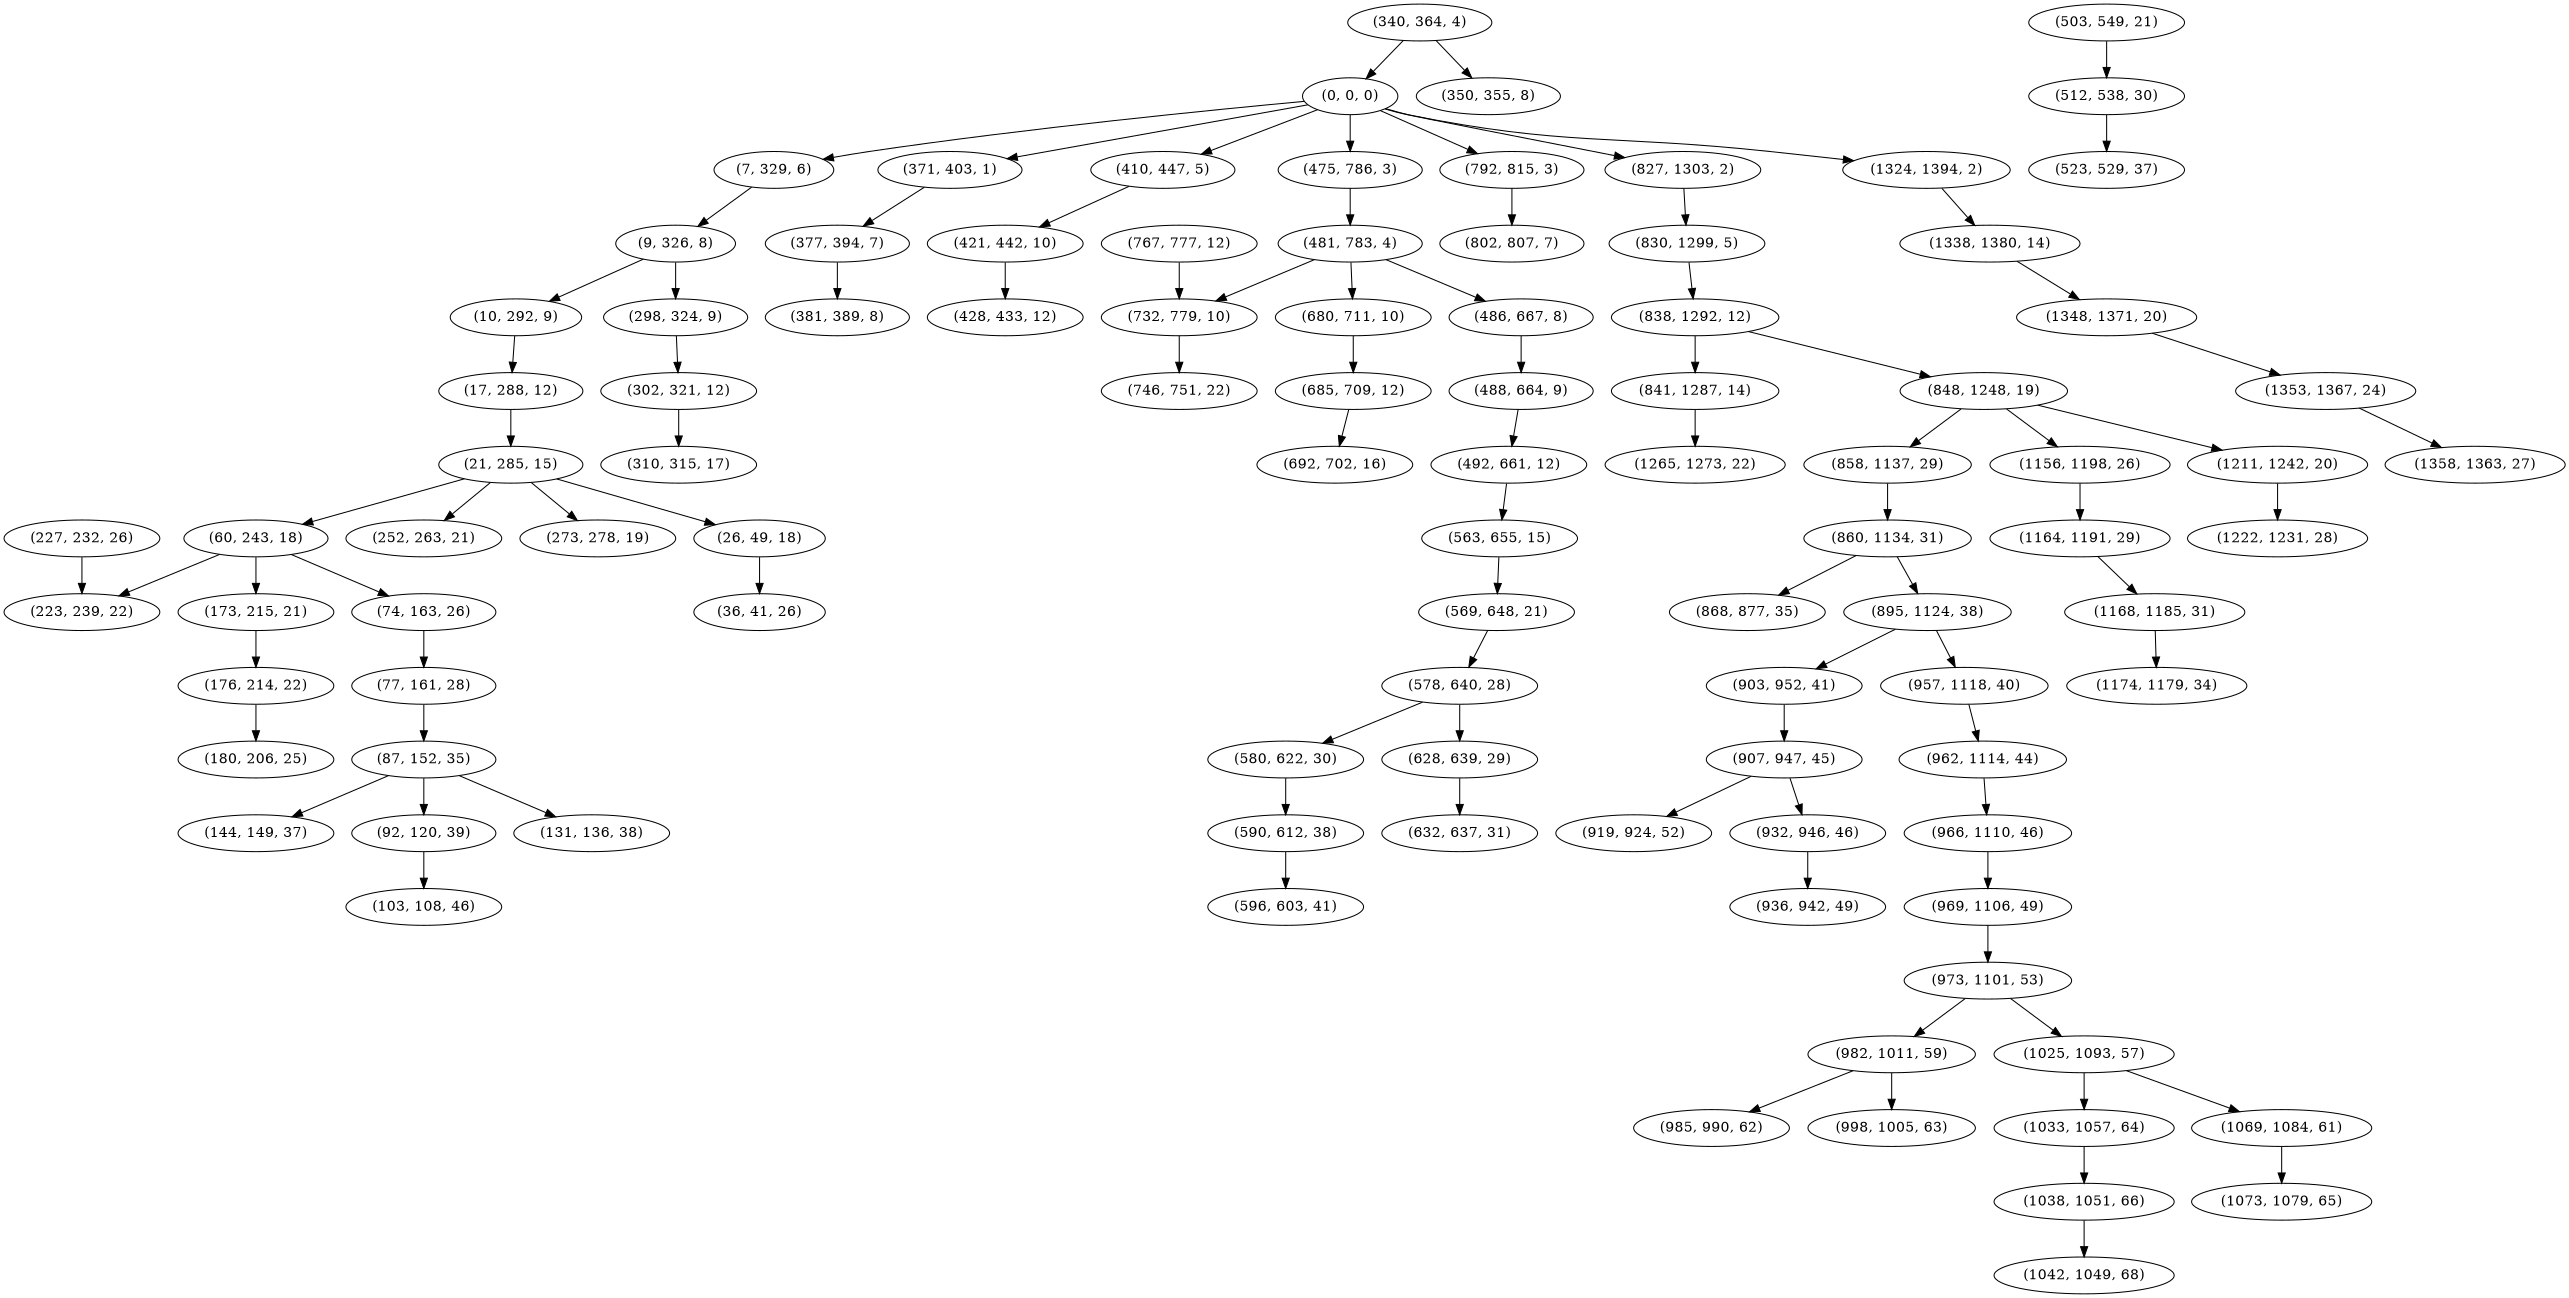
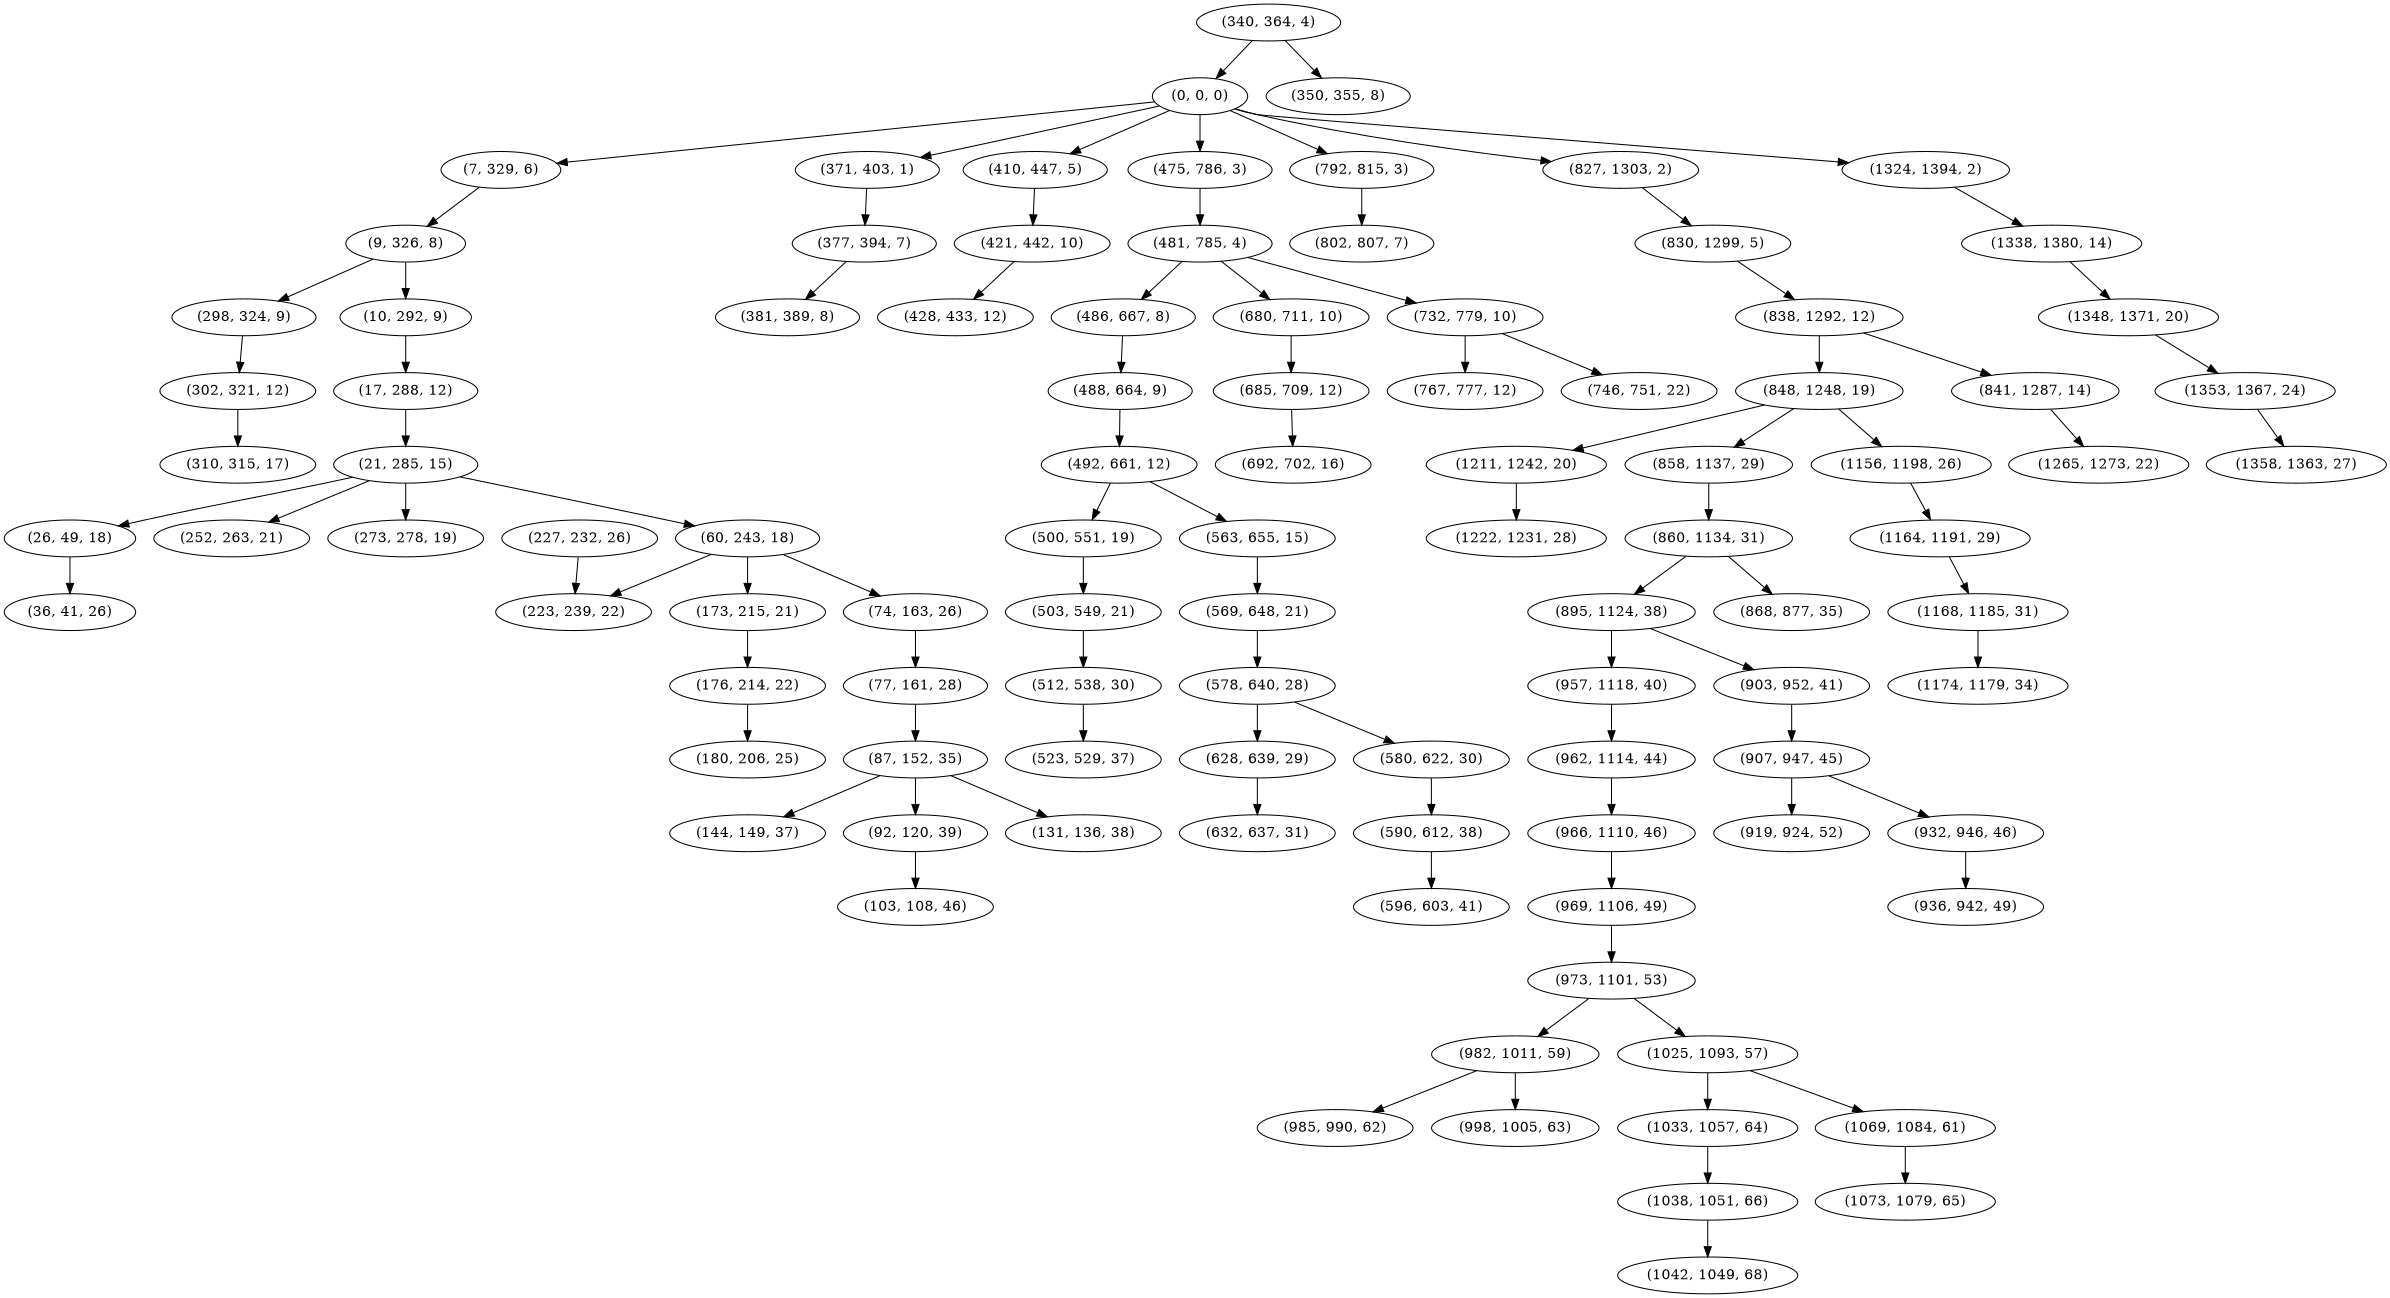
node "(481, 783, 4)": label "(481, 783, 4)" -> "(481, 785, 4)"
edge "(767, 777, 12)" -> "(732, 779, 10)": reversed
node "(500, 551, 19)": added
